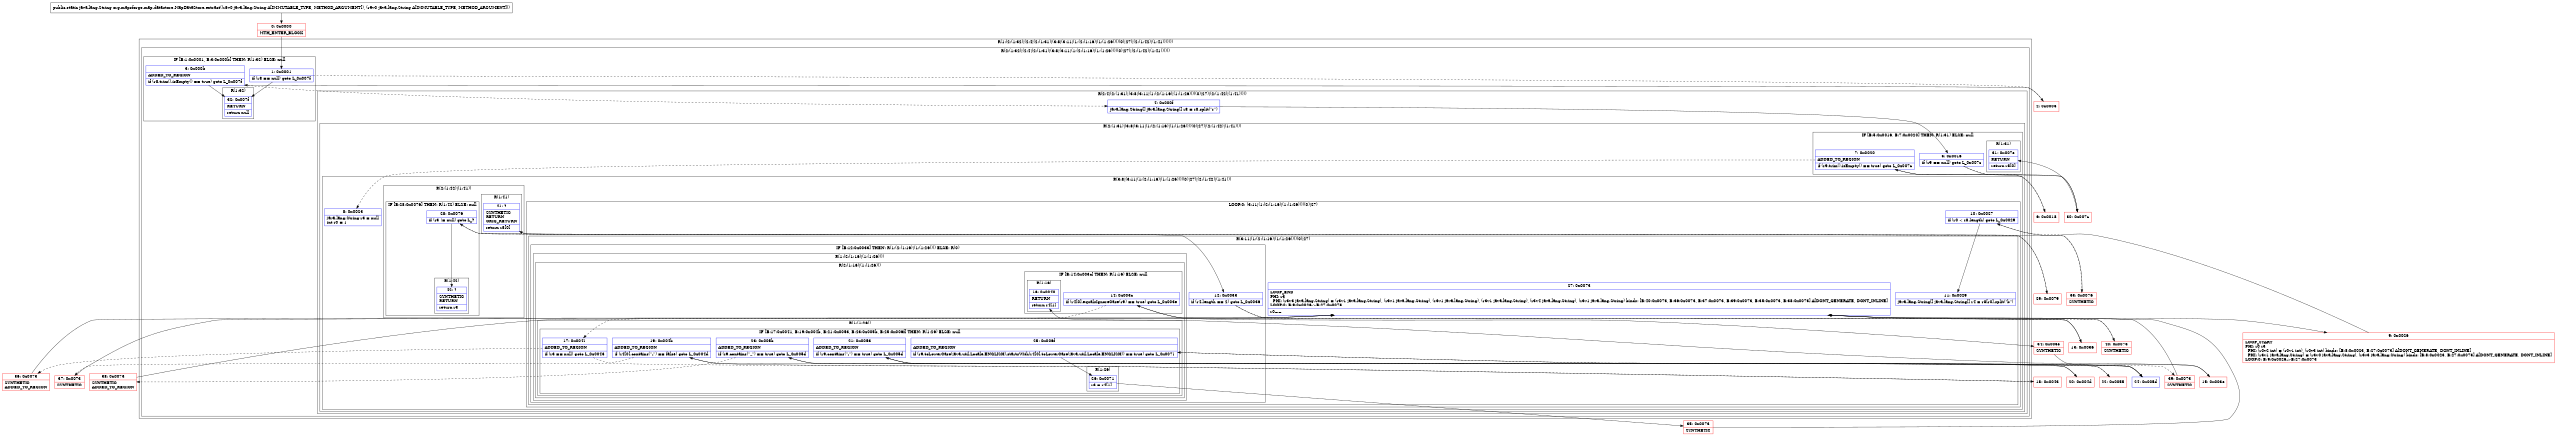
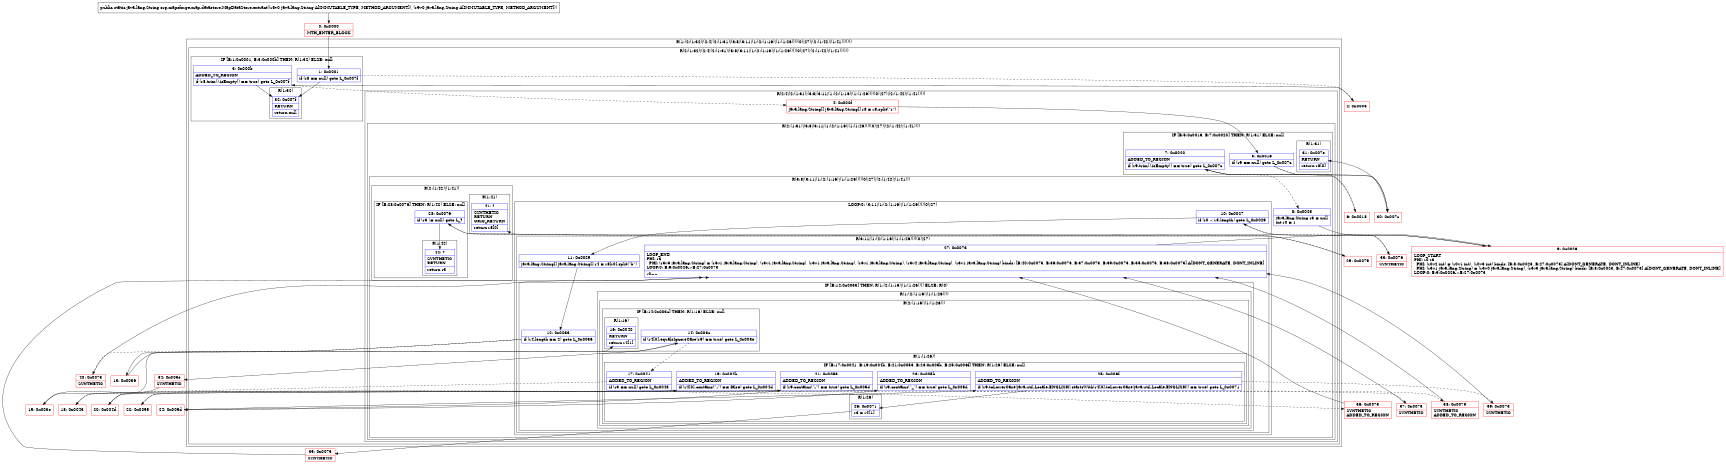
node "4: 0x000f": color blue -> red
edge "41: ?" -> "12: 0x0033": now "11: 0x0029" -> "12: 0x0033"
edge "8: 0x0023" -> "9: 0x0026": added
node "24: 0x005d": color blue -> red
